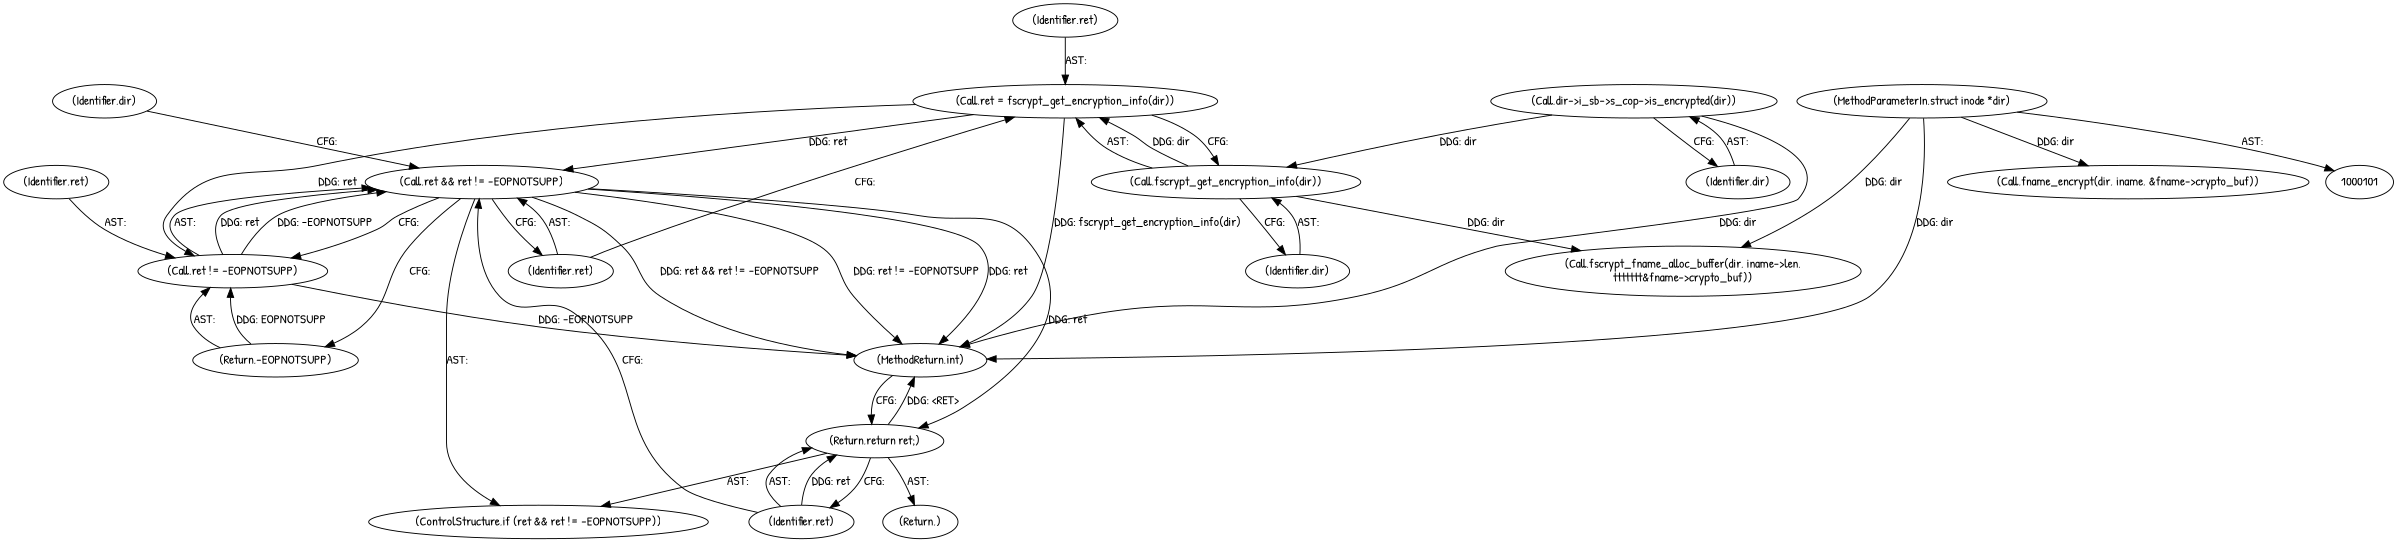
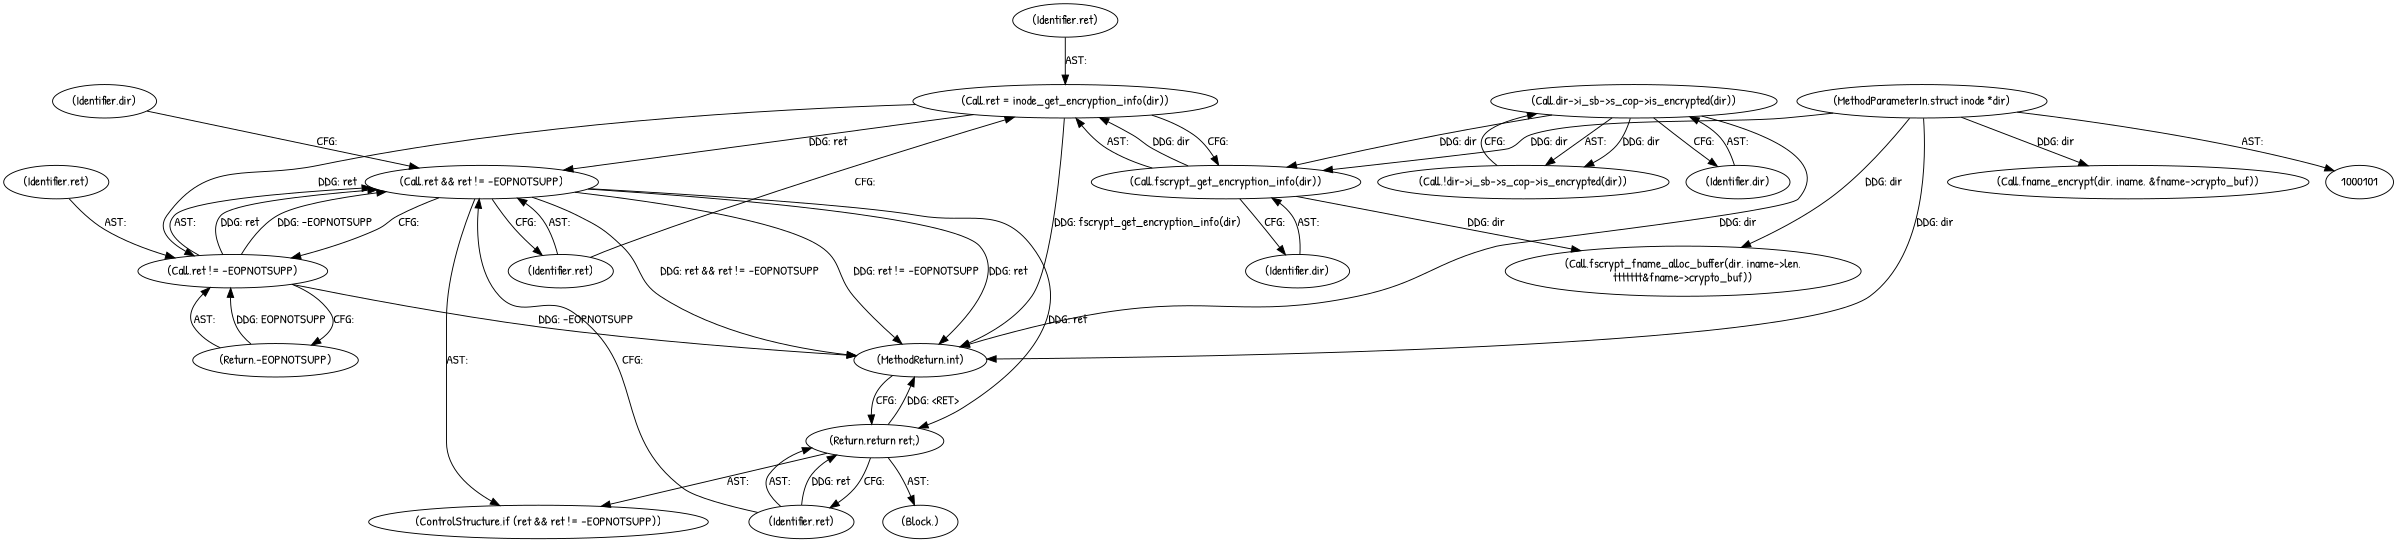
node "(Call,ret = fscrypt_get_encryption_info(dir))": label "(Call,ret = fscrypt_get_encryption_info(dir))" -> "(Call,ret = inode_get_encryption_info(dir))"
edge "(MethodParameterIn,struct inode *dir)" -> "(Call,fscrypt_get_encryption_info(dir))": added, label "DDG: dir"
node "(Call,!dir->i_sb->s_cop->is_encrypted(dir))": added
edge "(Call,ret && ret != -EOPNOTSUPP)" -> "(Return,-EOPNOTSUPP)": now "(Call,ret != -EOPNOTSUPP)" -> "(Return,-EOPNOTSUPP)"
node "(Return,)": label "(Return,)" -> "(Block,)"
